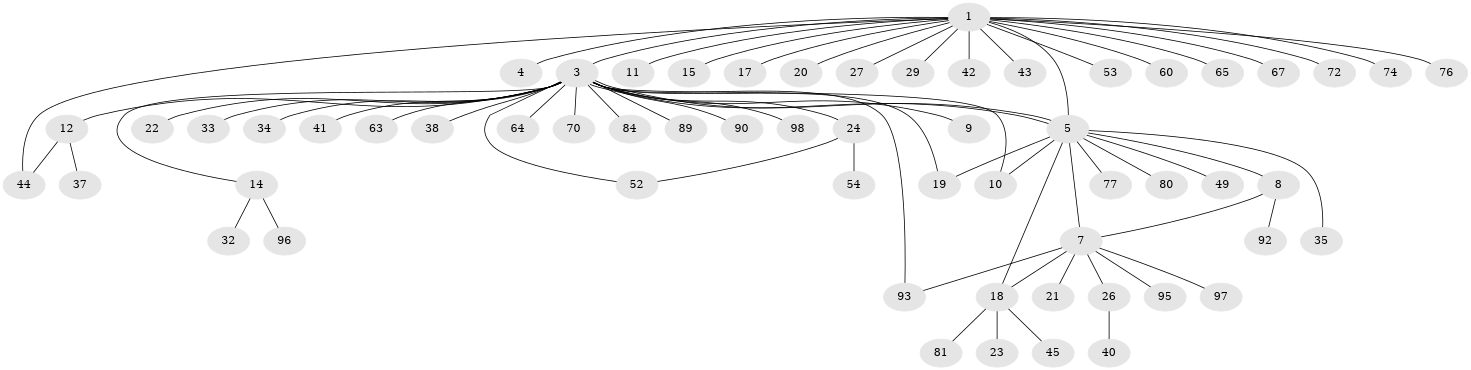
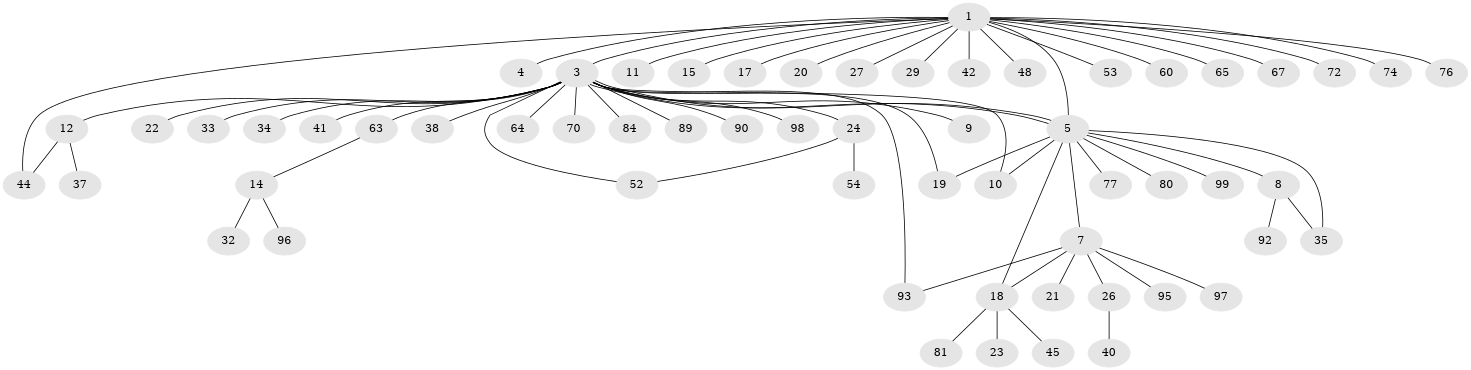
node "43": label "43" -> "48"
edge "3" -- "14": now "63" -- "14"
node "49": label "49" -> "99"
edge "8" -- "7": now "8" -- "35"
